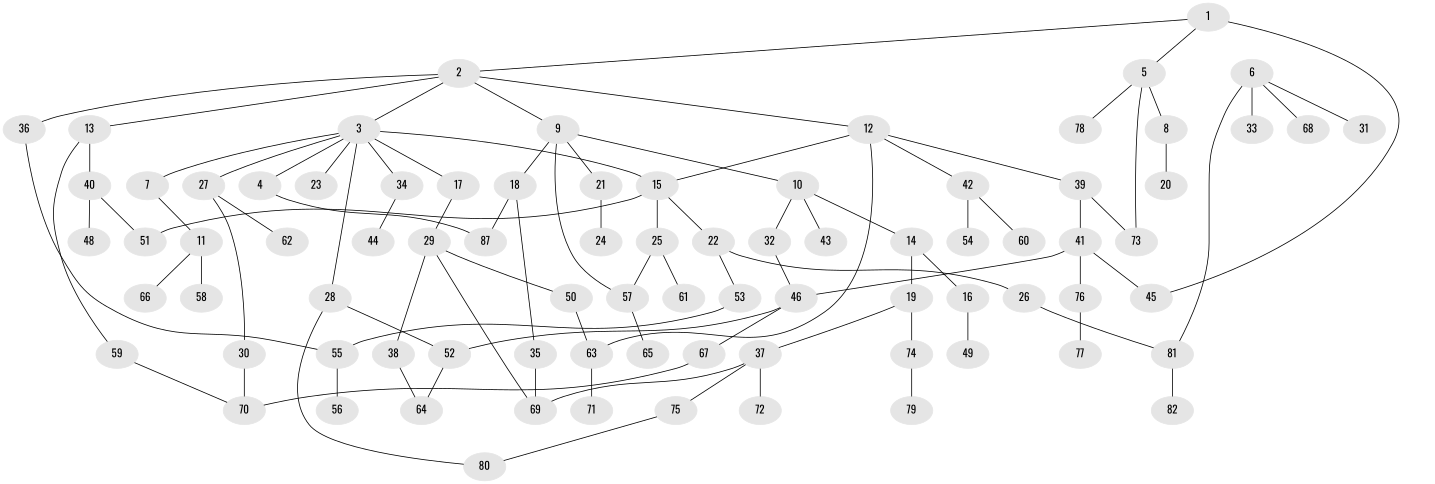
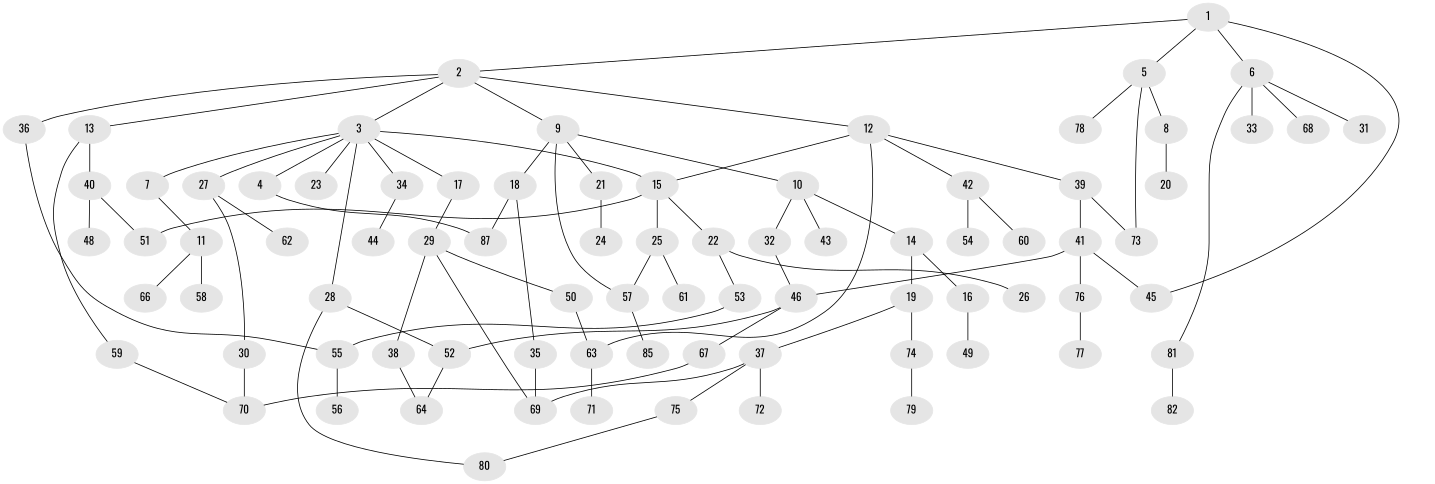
edge "1" -- "6": added
edge "26" -- "81": removed
node "65": label "65" -> "85"
